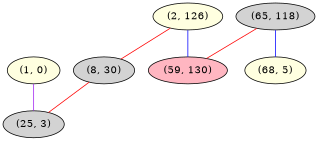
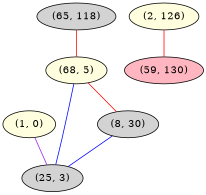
edge "(2, 126)" -- "(59, 130)": color blue -> red
edge "(65, 118)" -- "(59, 130)": removed
edge "(65, 118)" -- "(68, 5)": color blue -> red
edge "(2, 126)" -- "(8, 30)": now "(68, 5)" -- "(8, 30)"
edge "(8, 30)" -- "(25, 3)": color red -> blue
edge "(68, 5)" -- "(25, 3)": added
